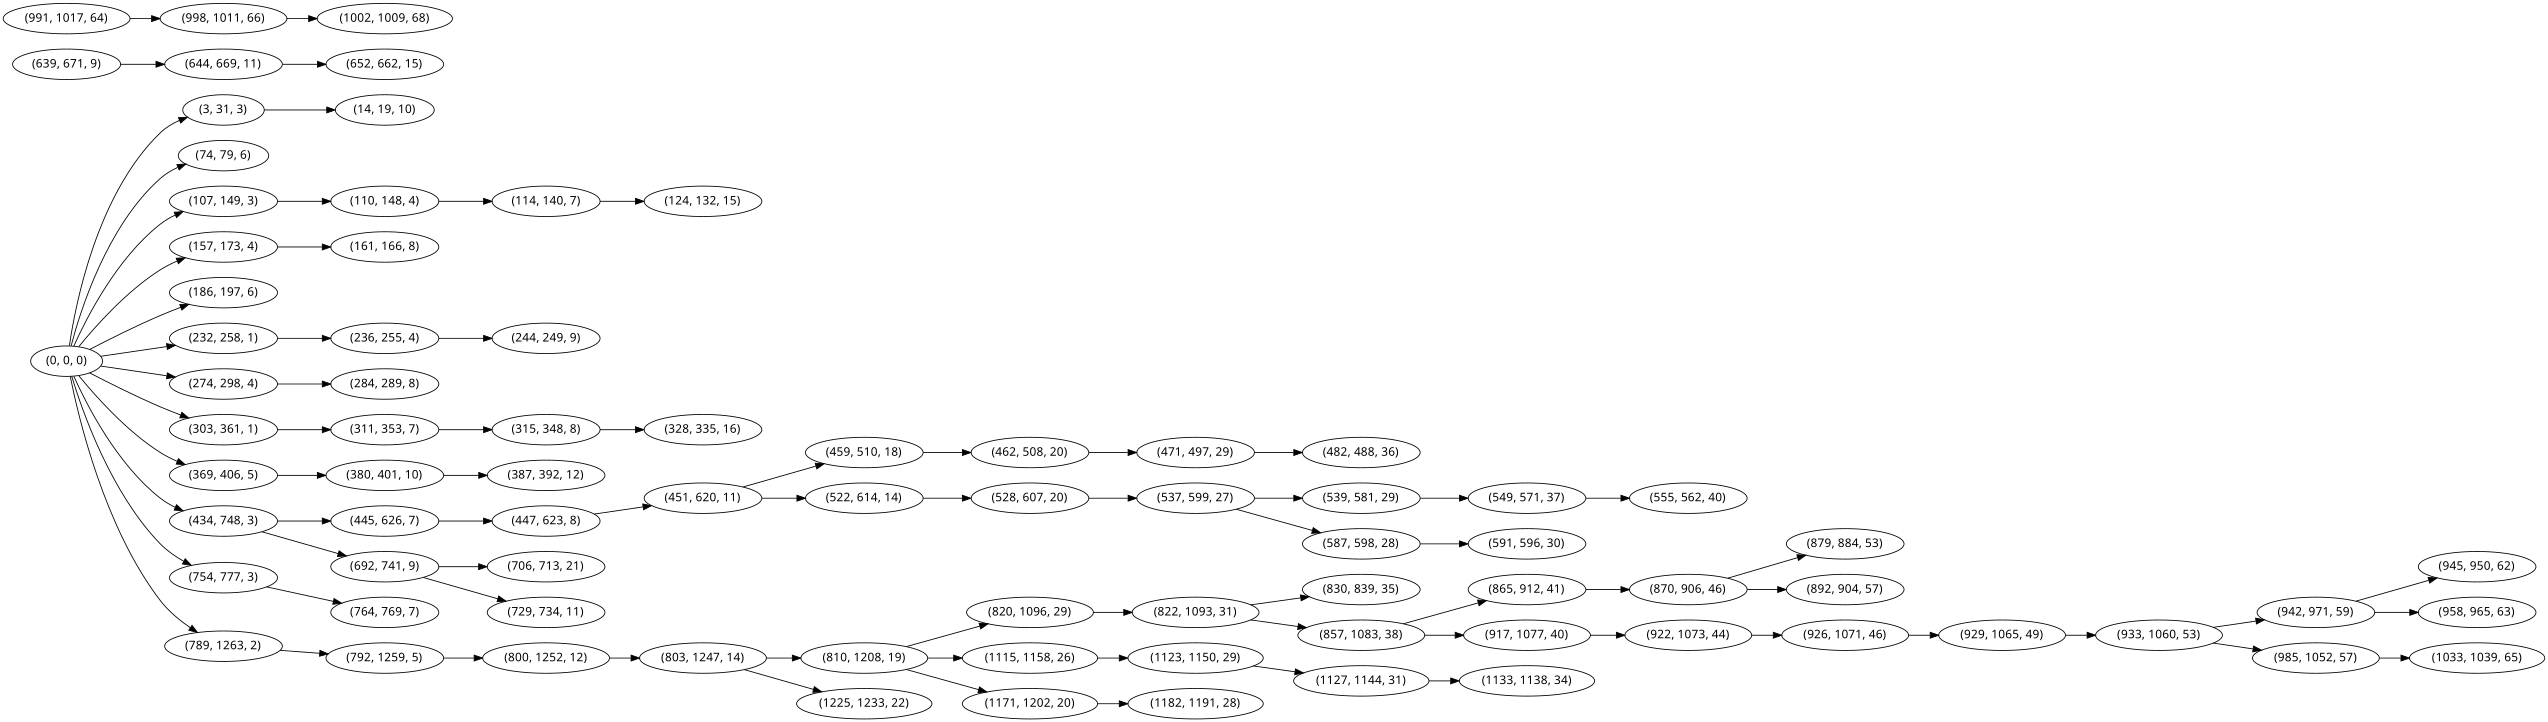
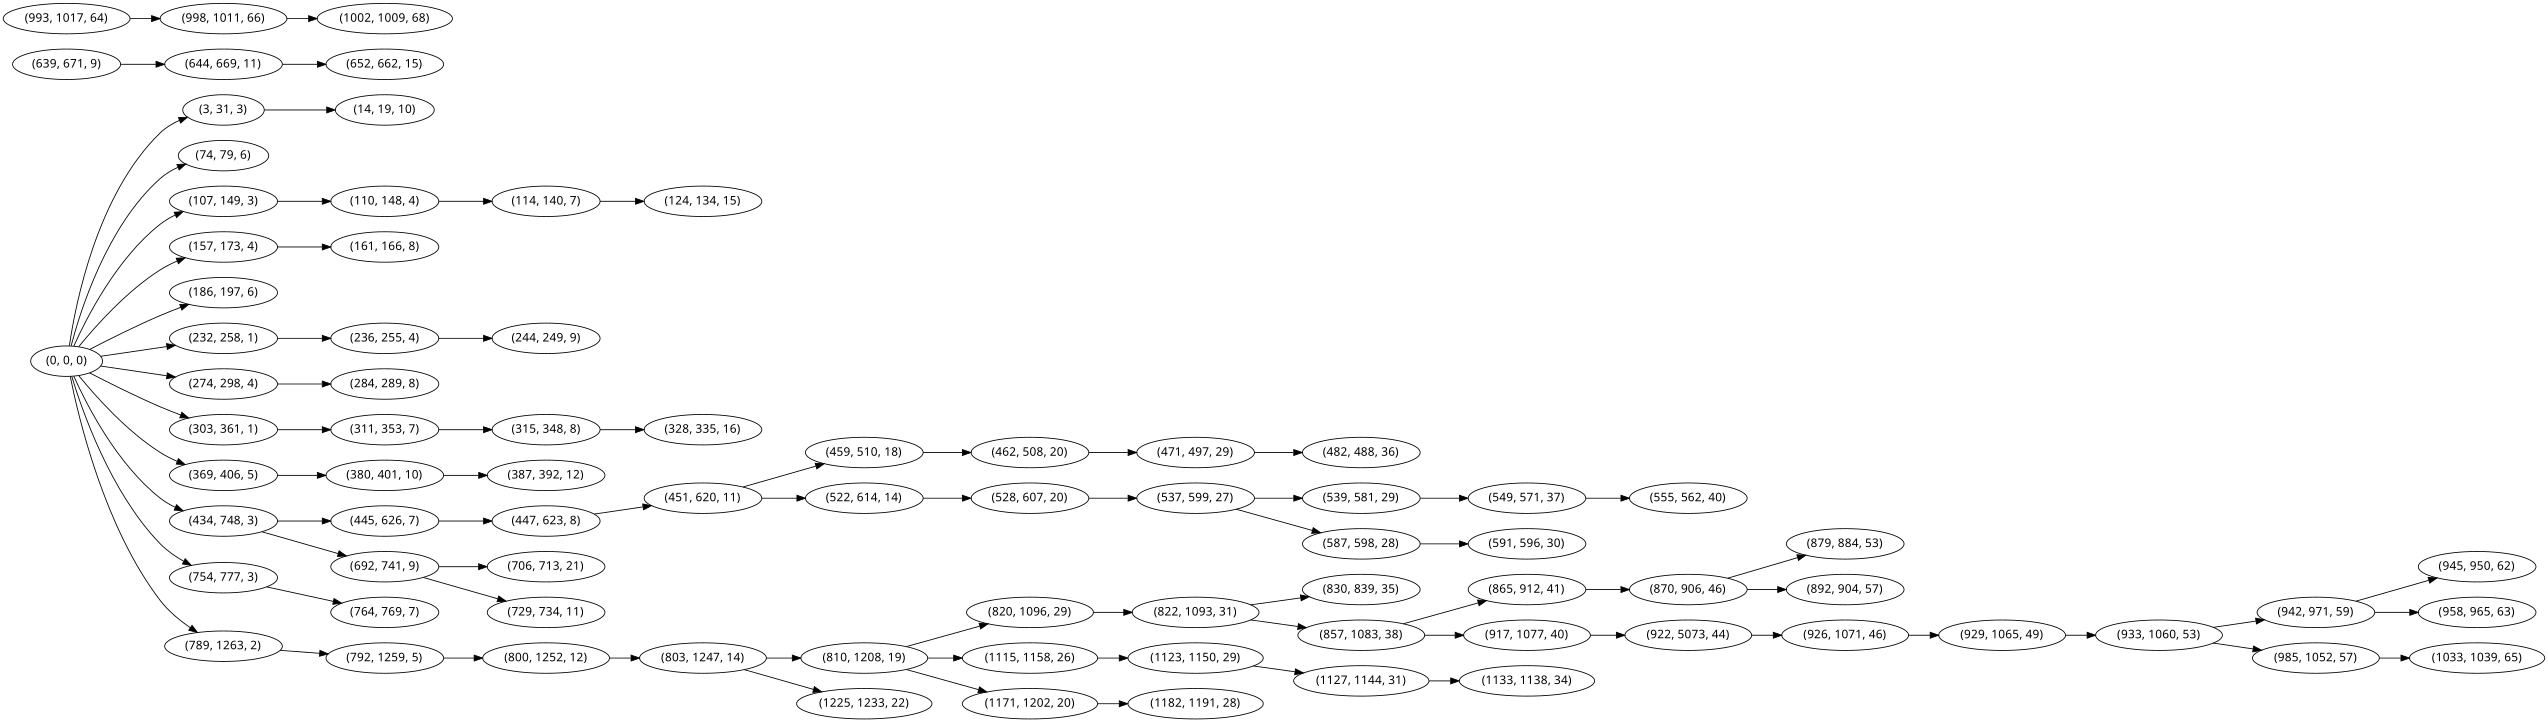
node "(991, 1017, 64)": label "(991, 1017, 64)" -> "(993, 1017, 64)"
node "(124, 132, 15)": label "(124, 132, 15)" -> "(124, 134, 15)"
node "(922, 1073, 44)": label "(922, 1073, 44)" -> "(922, 5073, 44)"
